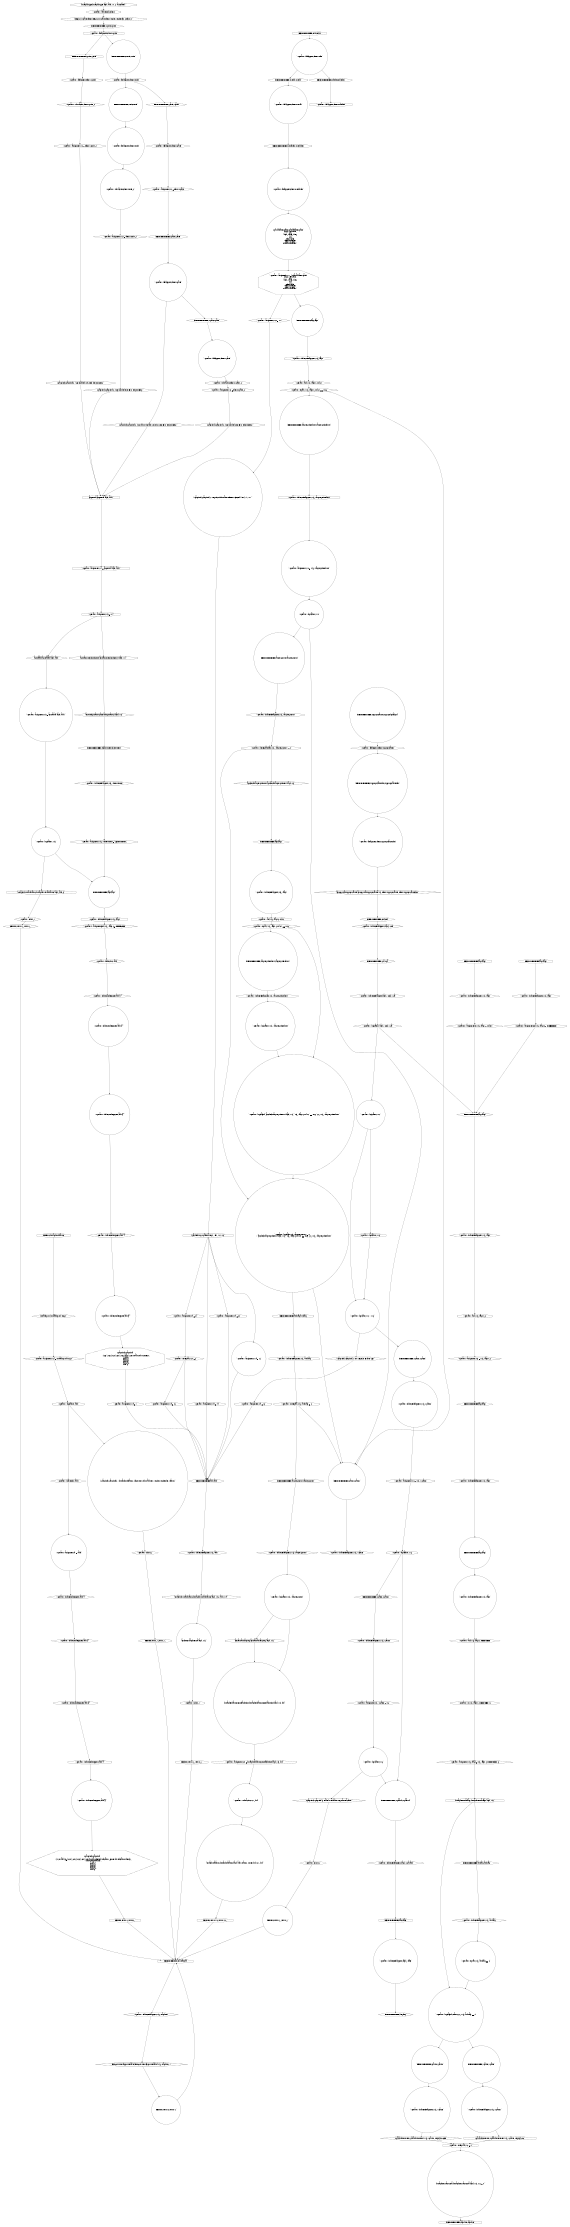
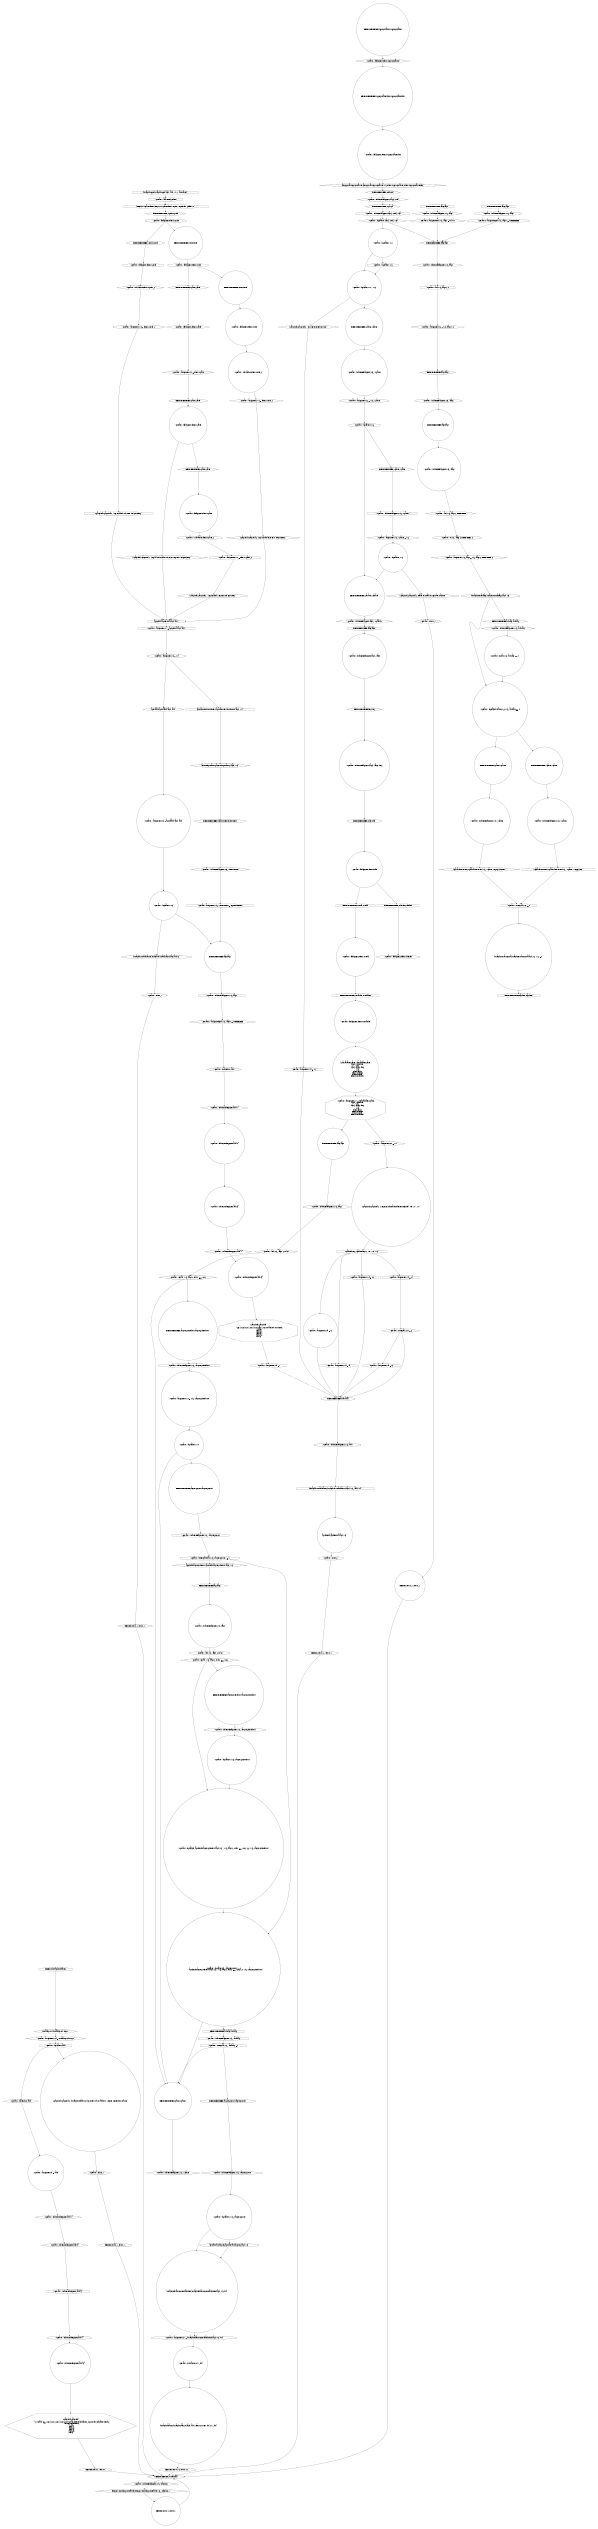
node "(FIELD_IDENTIFIER,supp_op_classes,supp_op_logicalAnd)": label "(FIELD_IDENTIFIER,supp_op_classes,supp_op_logicalAnd)" -> "(FIELD_IDENTIFIER,supp_op_classes,supp_op_classes)"
node "(<operator>.indirectFieldAccess,hapd->iface->freq)": added
